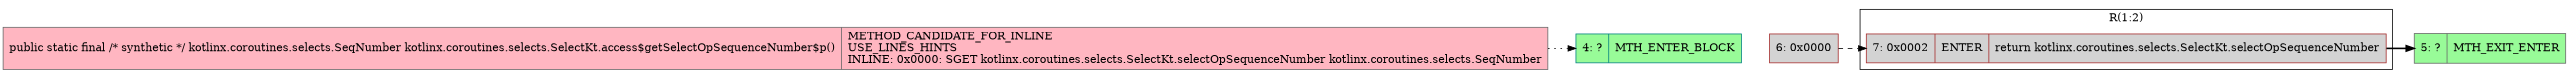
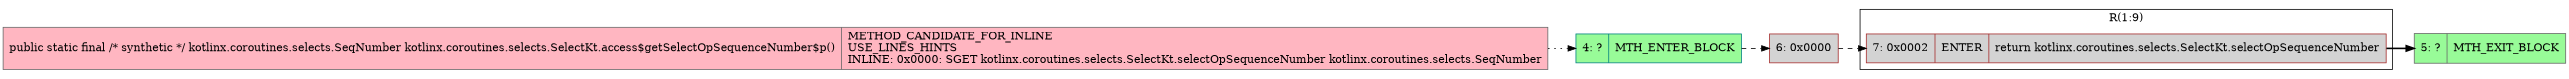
cluster "R(1:2)": label "R(1:2)" -> "R(1:9)"
edge "4: ?" -> "6: 0x0000": added
node "5: ?": text "MTH_EXIT_ENTER" -> "MTH_EXIT_BLOCK"
